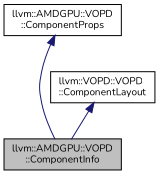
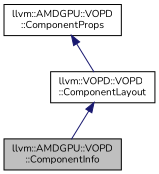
edge "llvm::AMDGPU::VOPD ::ComponentInfo" -> "llvm::AMDGPU::VOPD ::ComponentProps": now "llvm::VOPD::VOPD ::ComponentLayout" -> "llvm::AMDGPU::VOPD ::ComponentProps"
